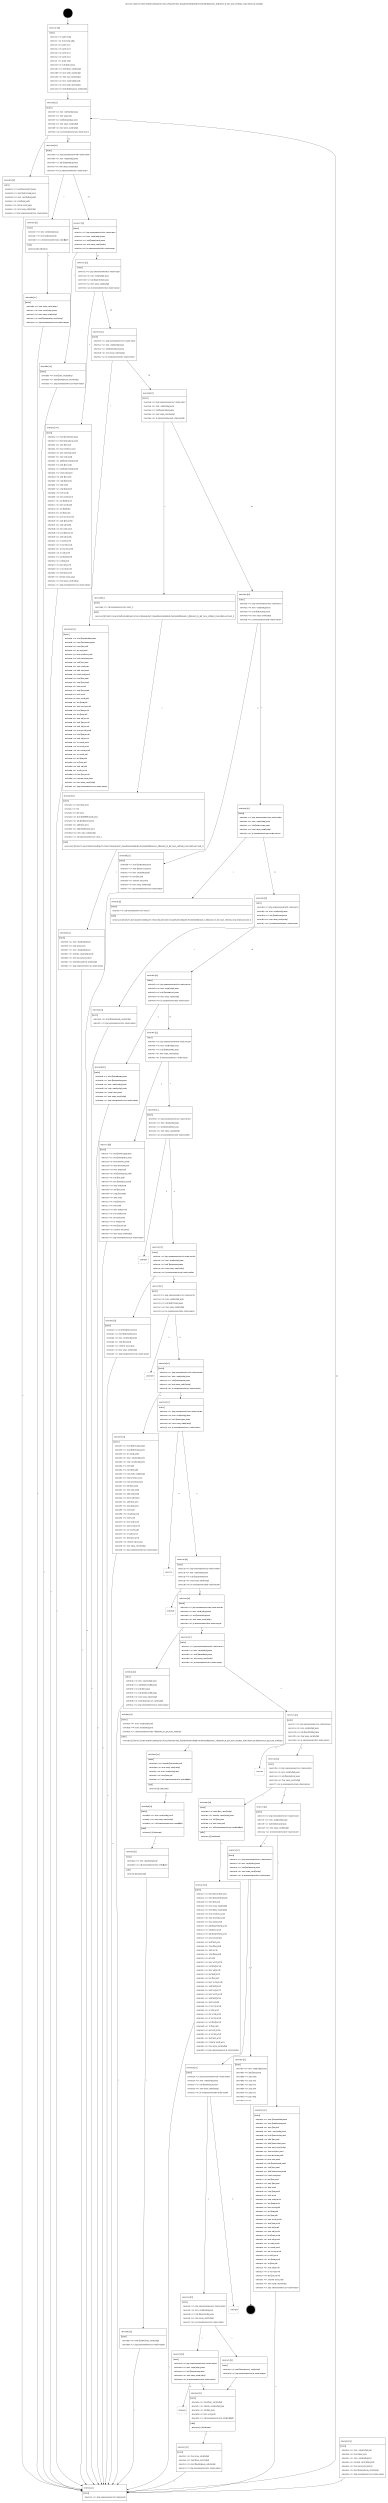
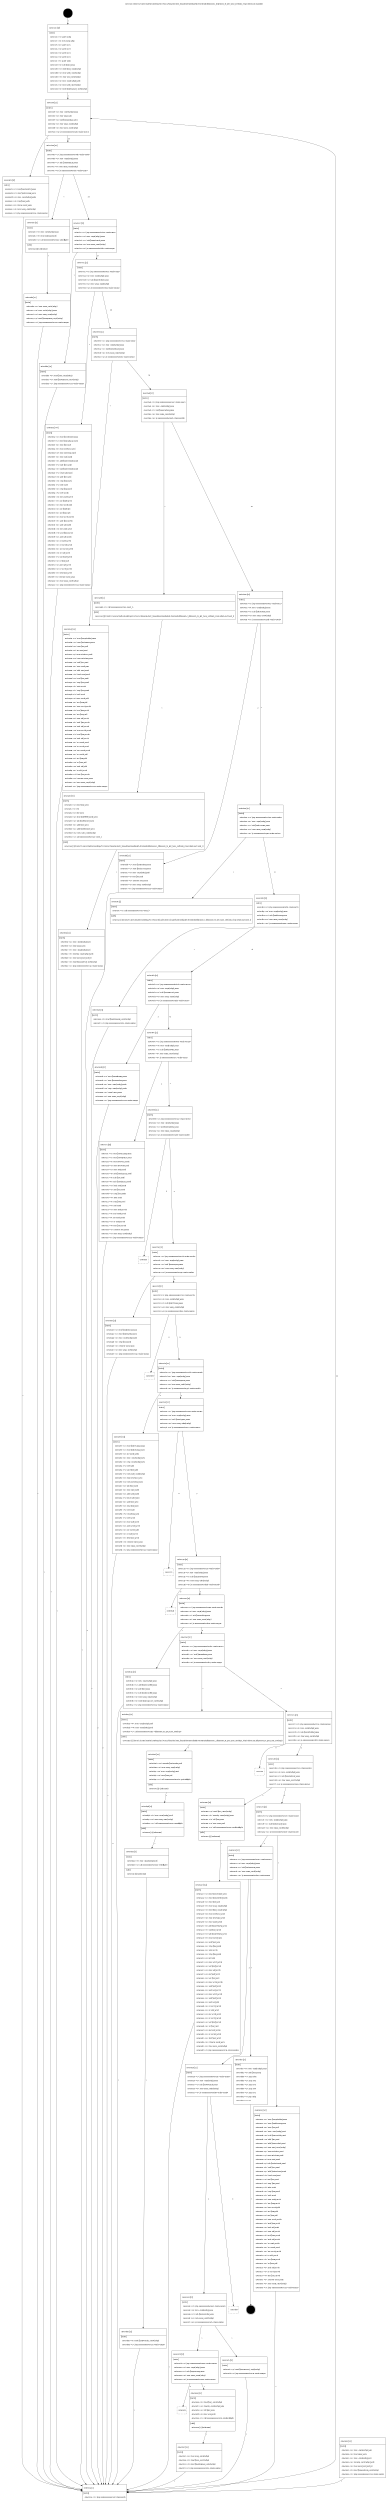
edge "0x4015ac [25]" -> "0x401b57 [13]": added, label "1"
edge "0x401ac4 [12]" -> "0x4016ee [23]": now "0x401ac4 [12]" -> "0x401c3a [5]"
